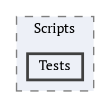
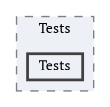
cluster "Scripts": label "Scripts" -> "Tests"
